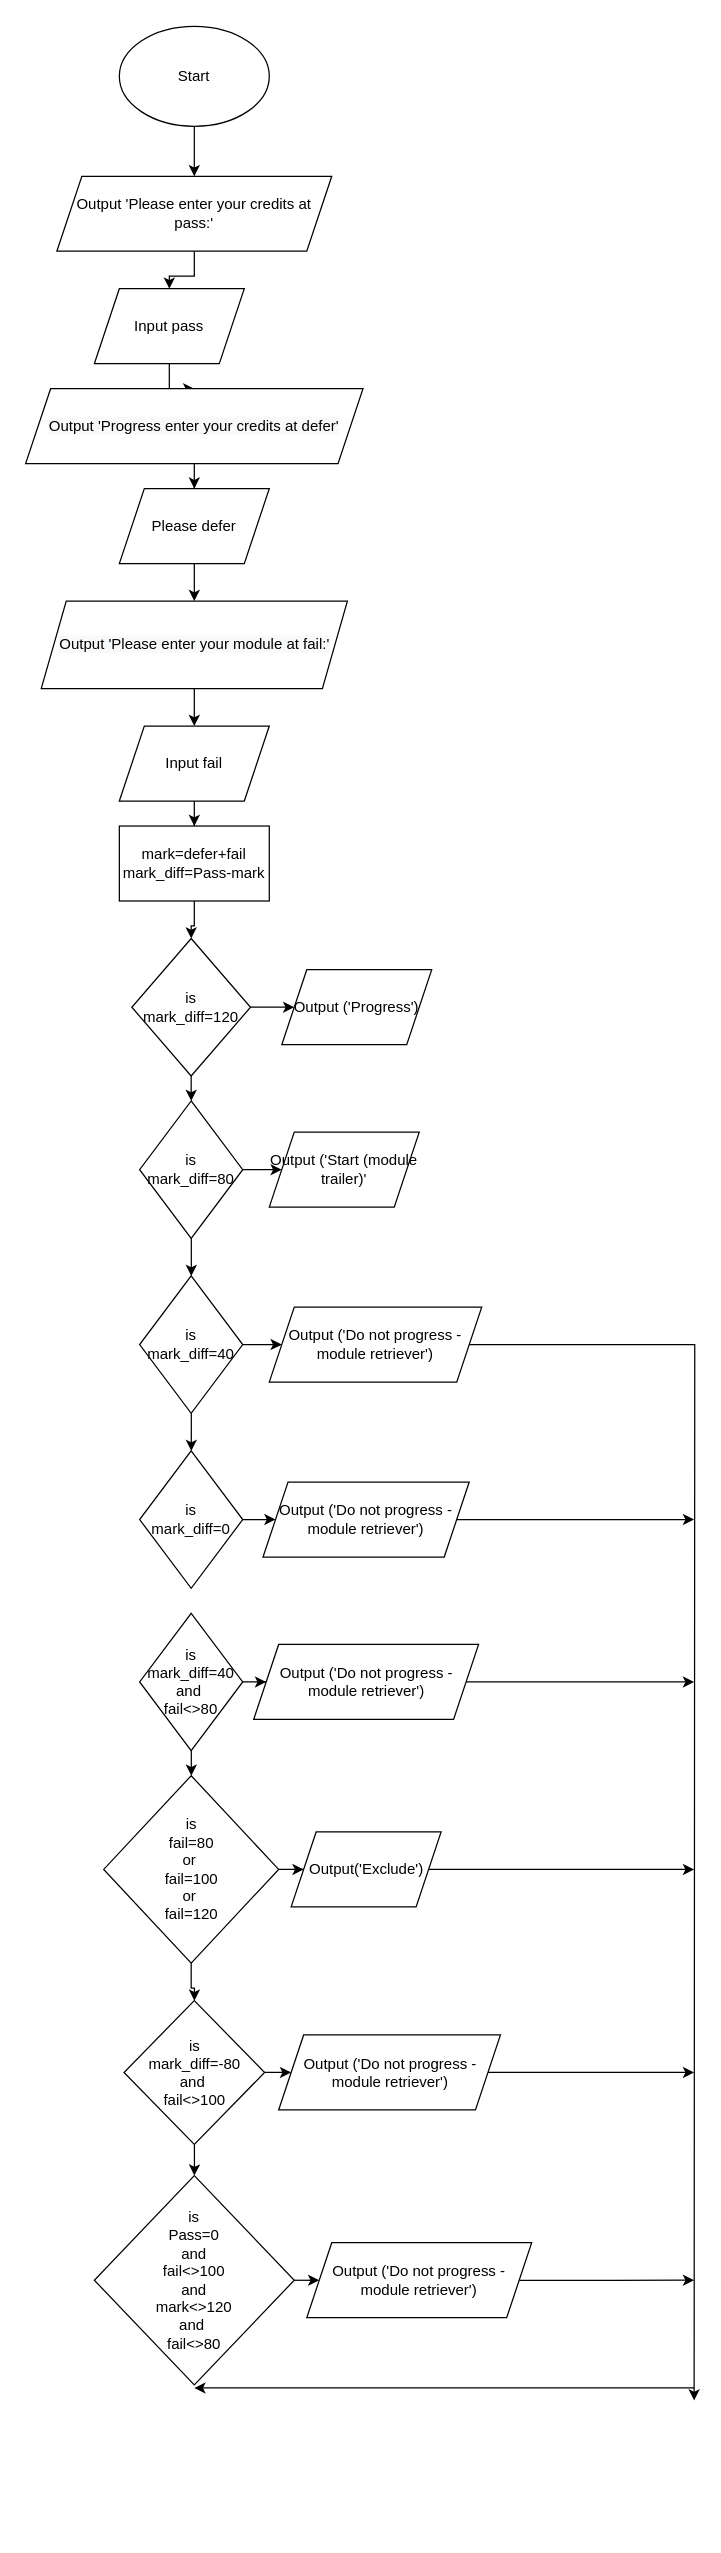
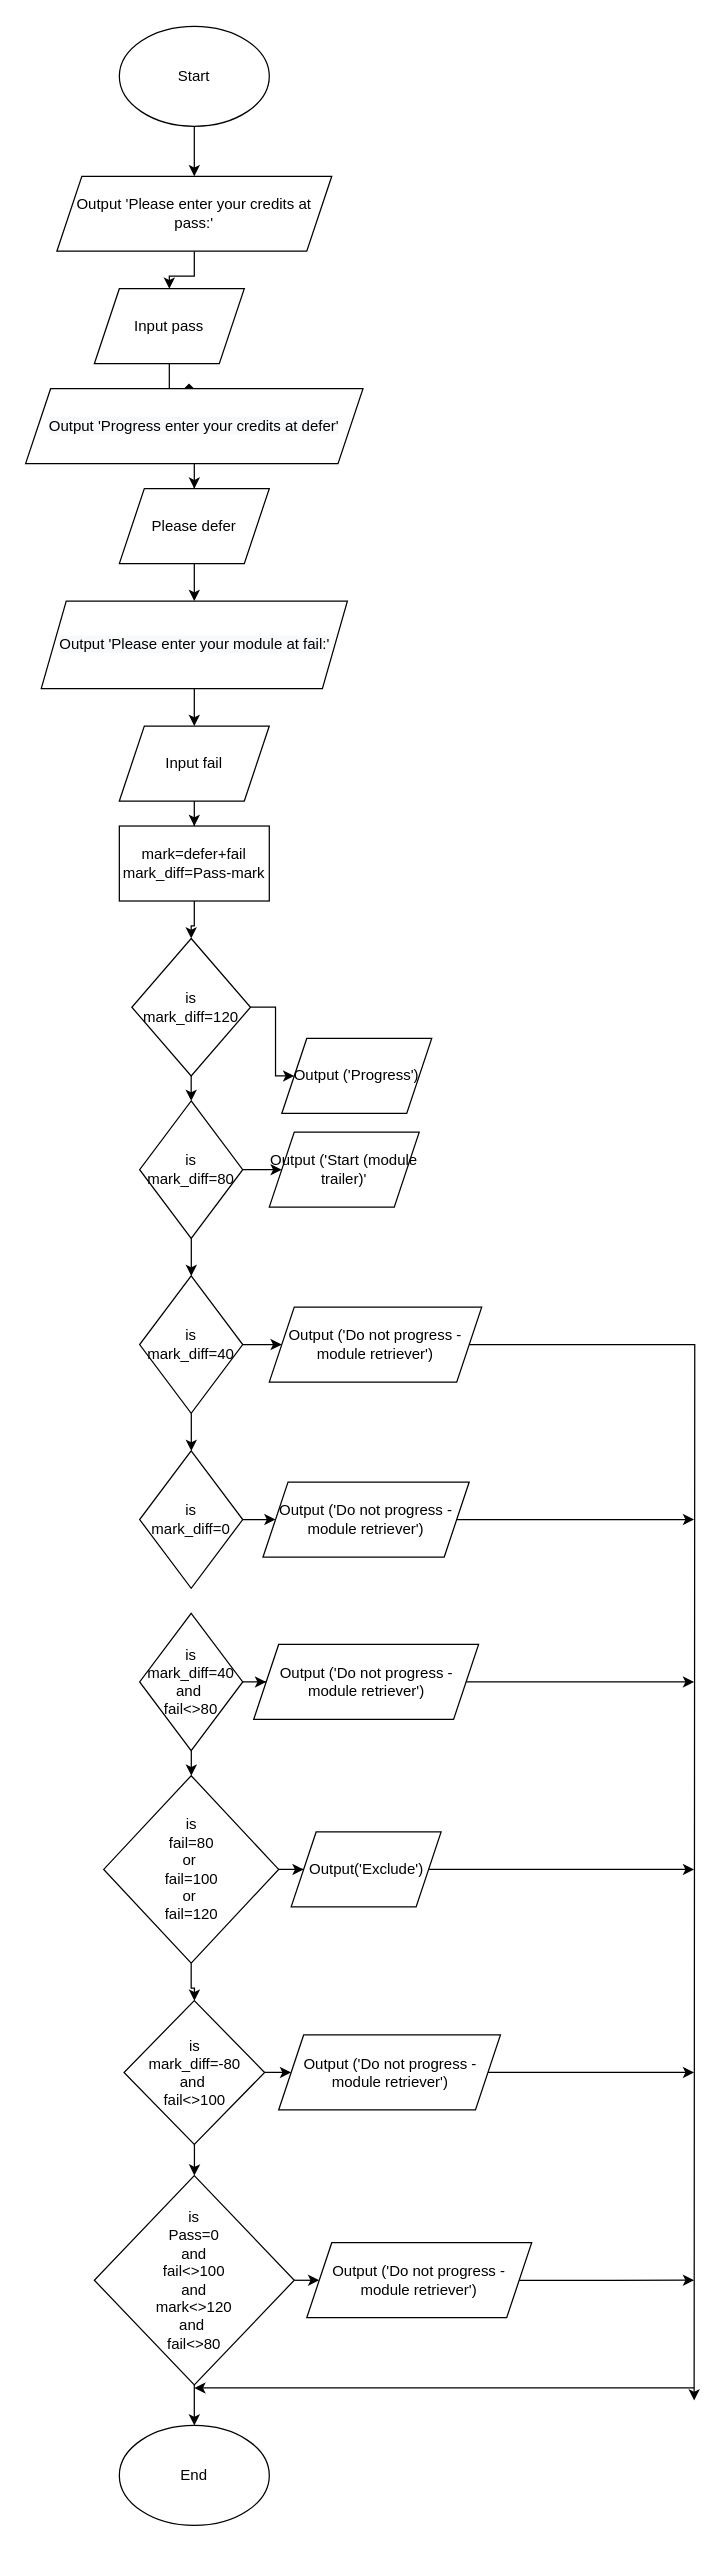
edge "Input pass" -> "Output 'Progress enter your credits at defer'": arrowhead classic -> diamond
node "Output ('Progress')": moved (357, 1007) -> (357, 1076)
edge "is Pass=0 and fail<>100 and mark<>120 and fail<>80" -> "End": added
node "End": added
